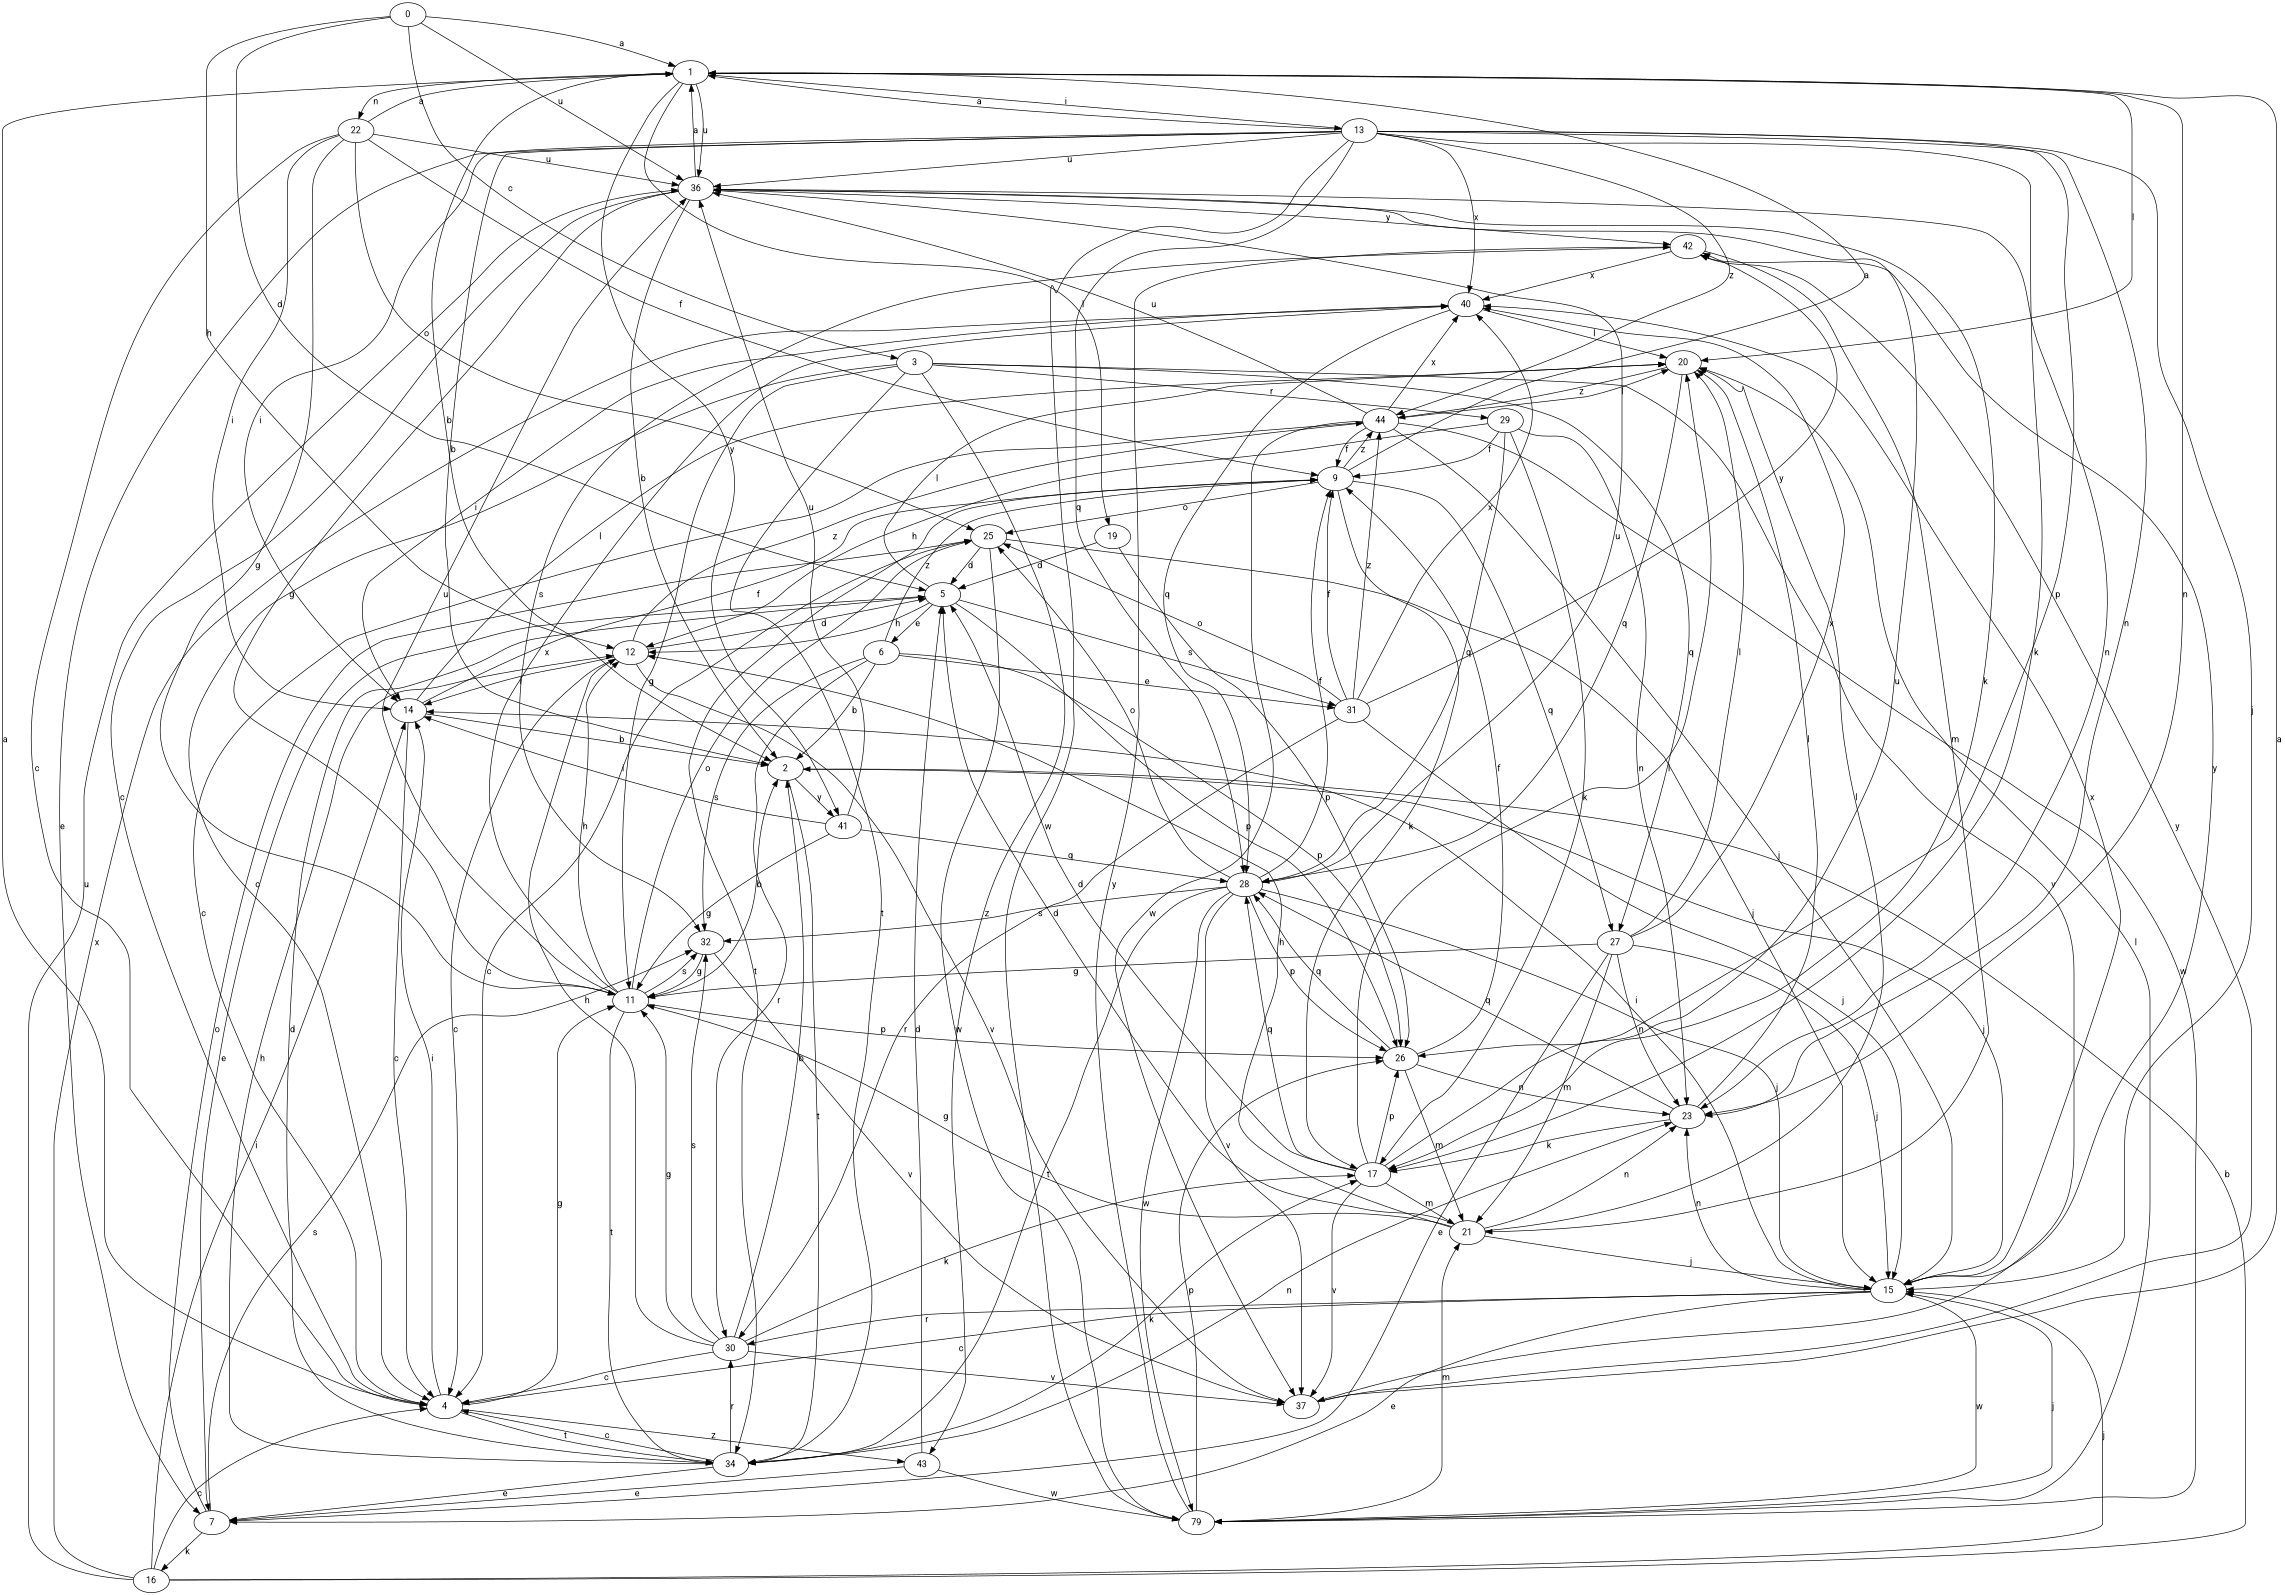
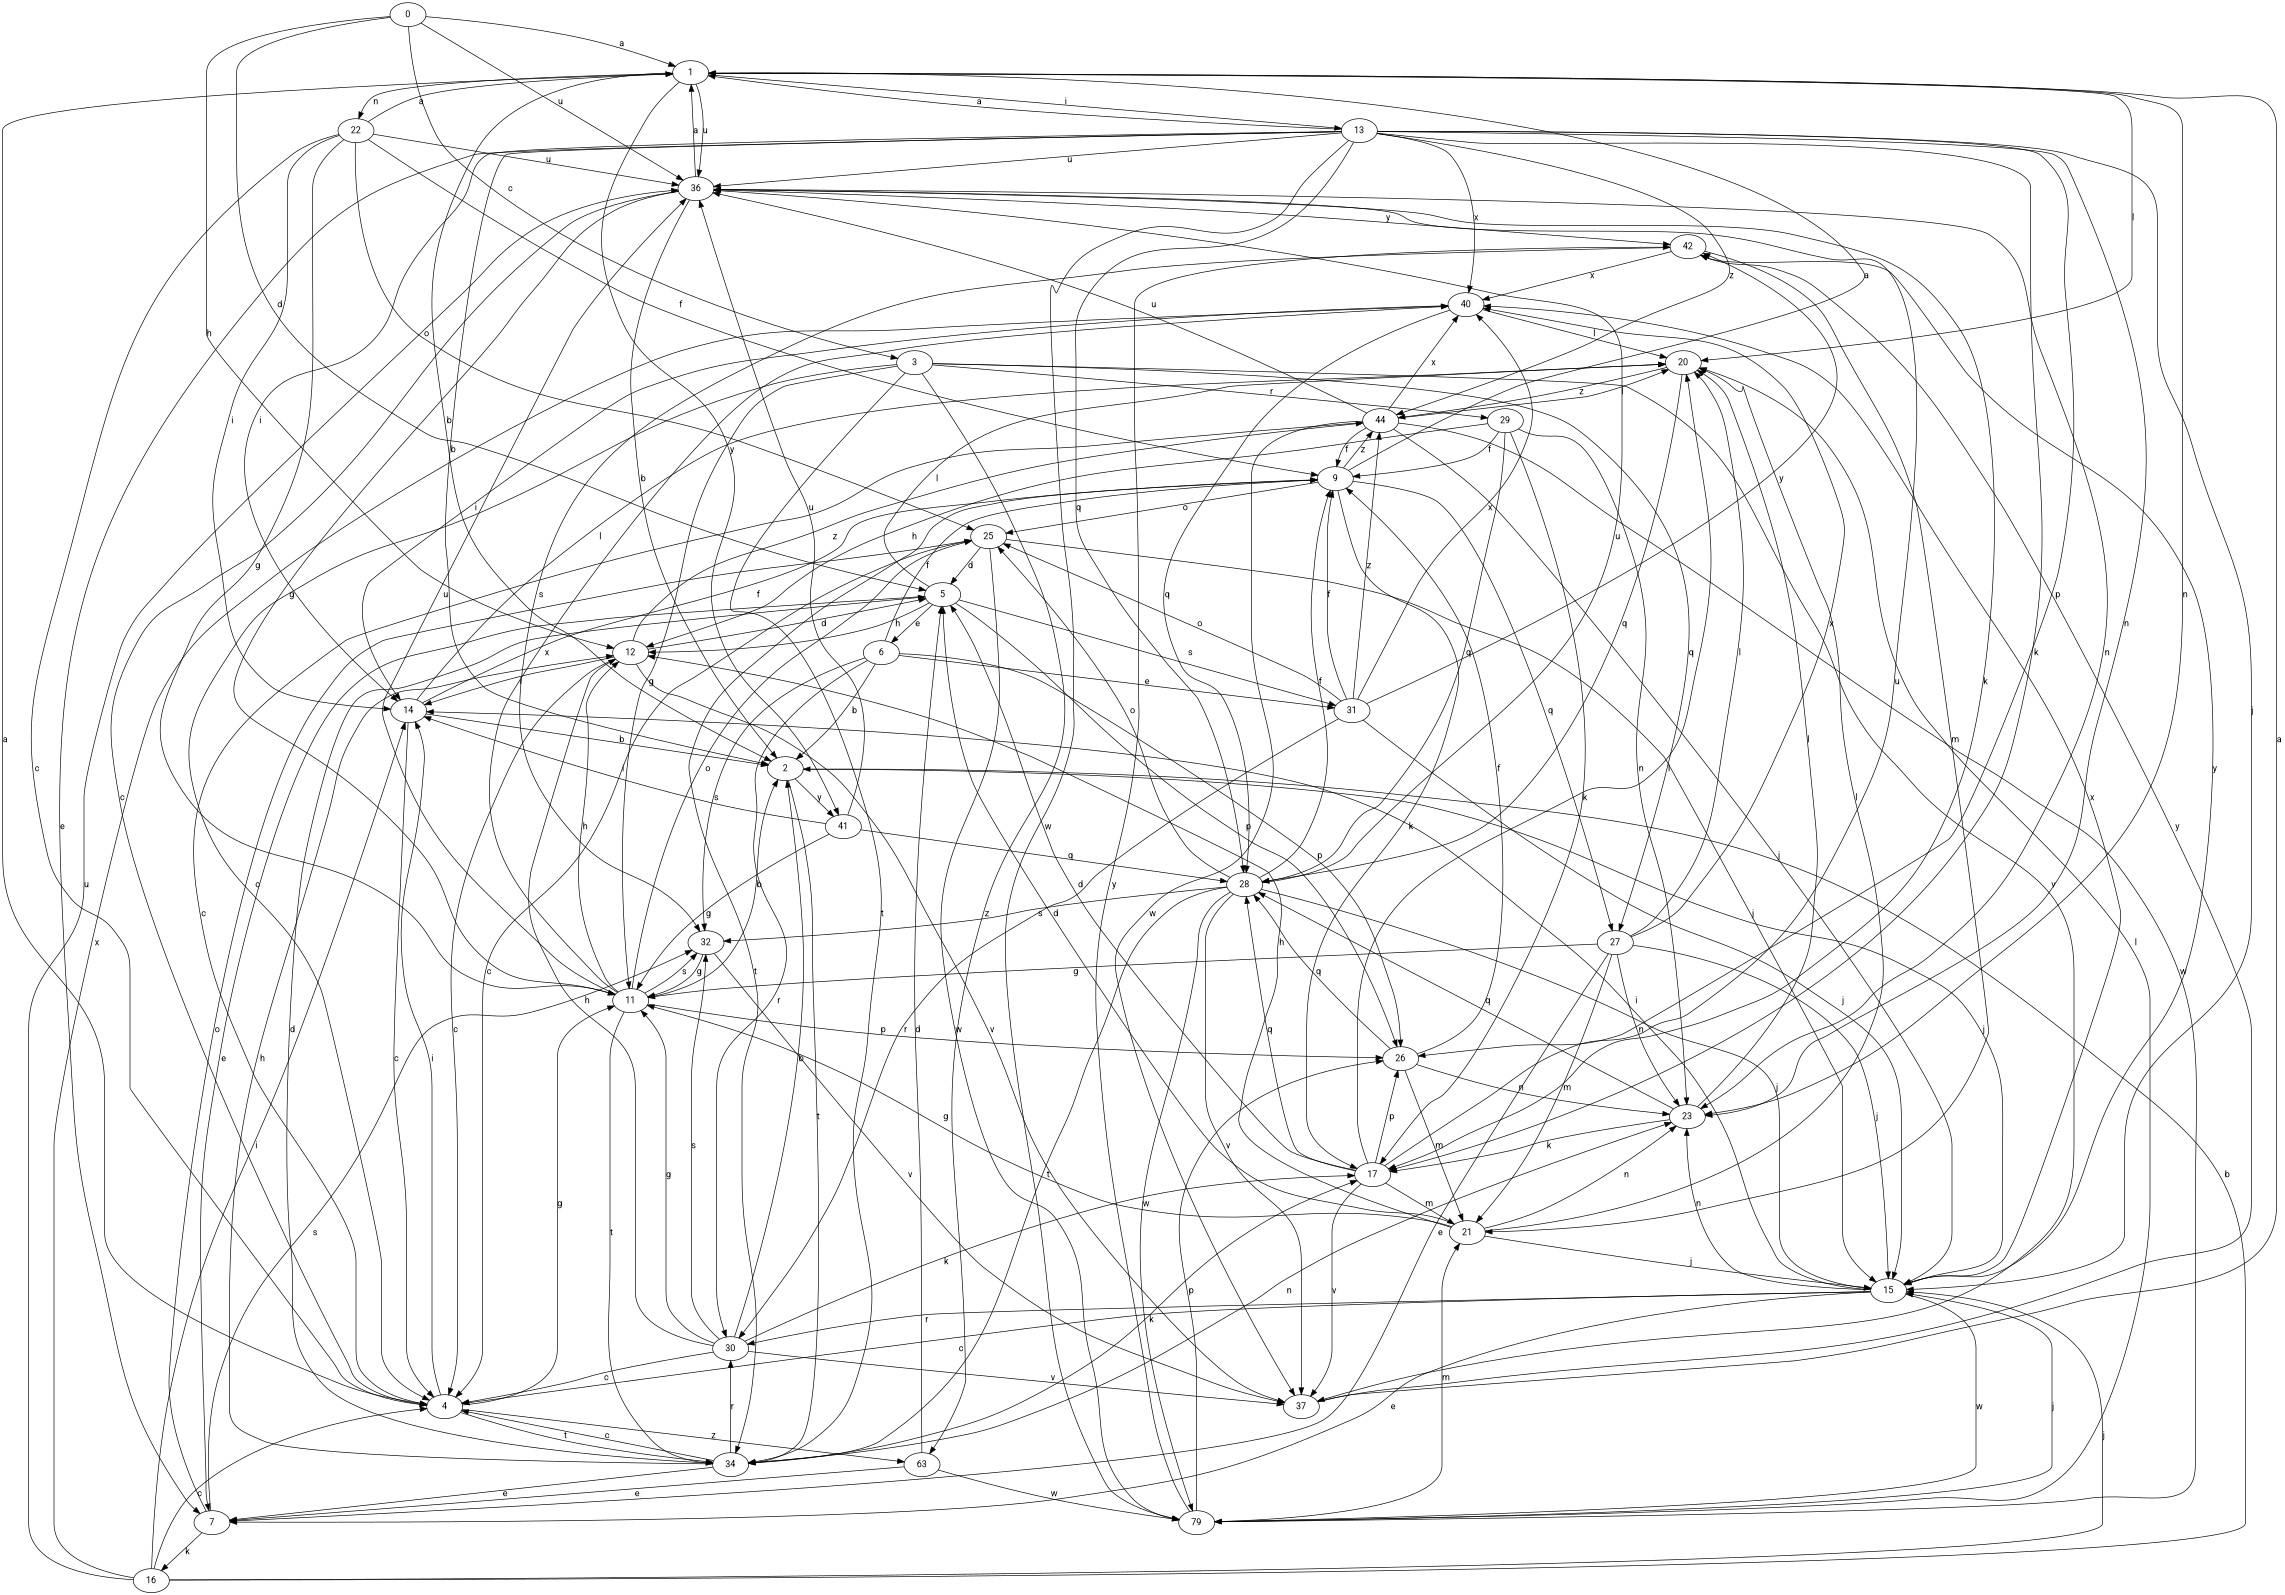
node "19": removed
edge "6" -> "9": label "z" -> "f"
edge "28" -> "26": removed, label "p"
node "43": label "43" -> "63"
